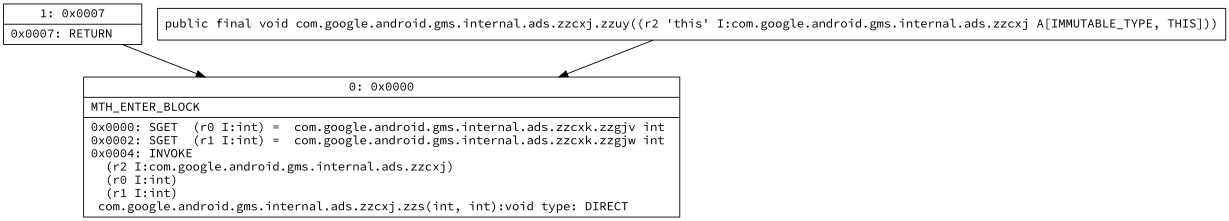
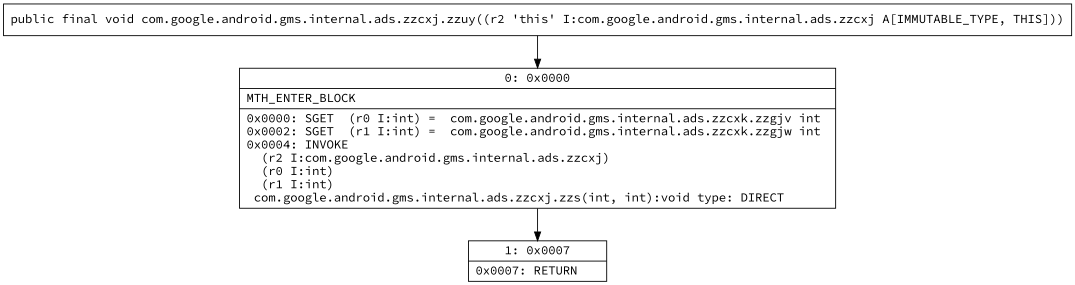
edge "1: 0x0007" -> "0: 0x0000": reversed
